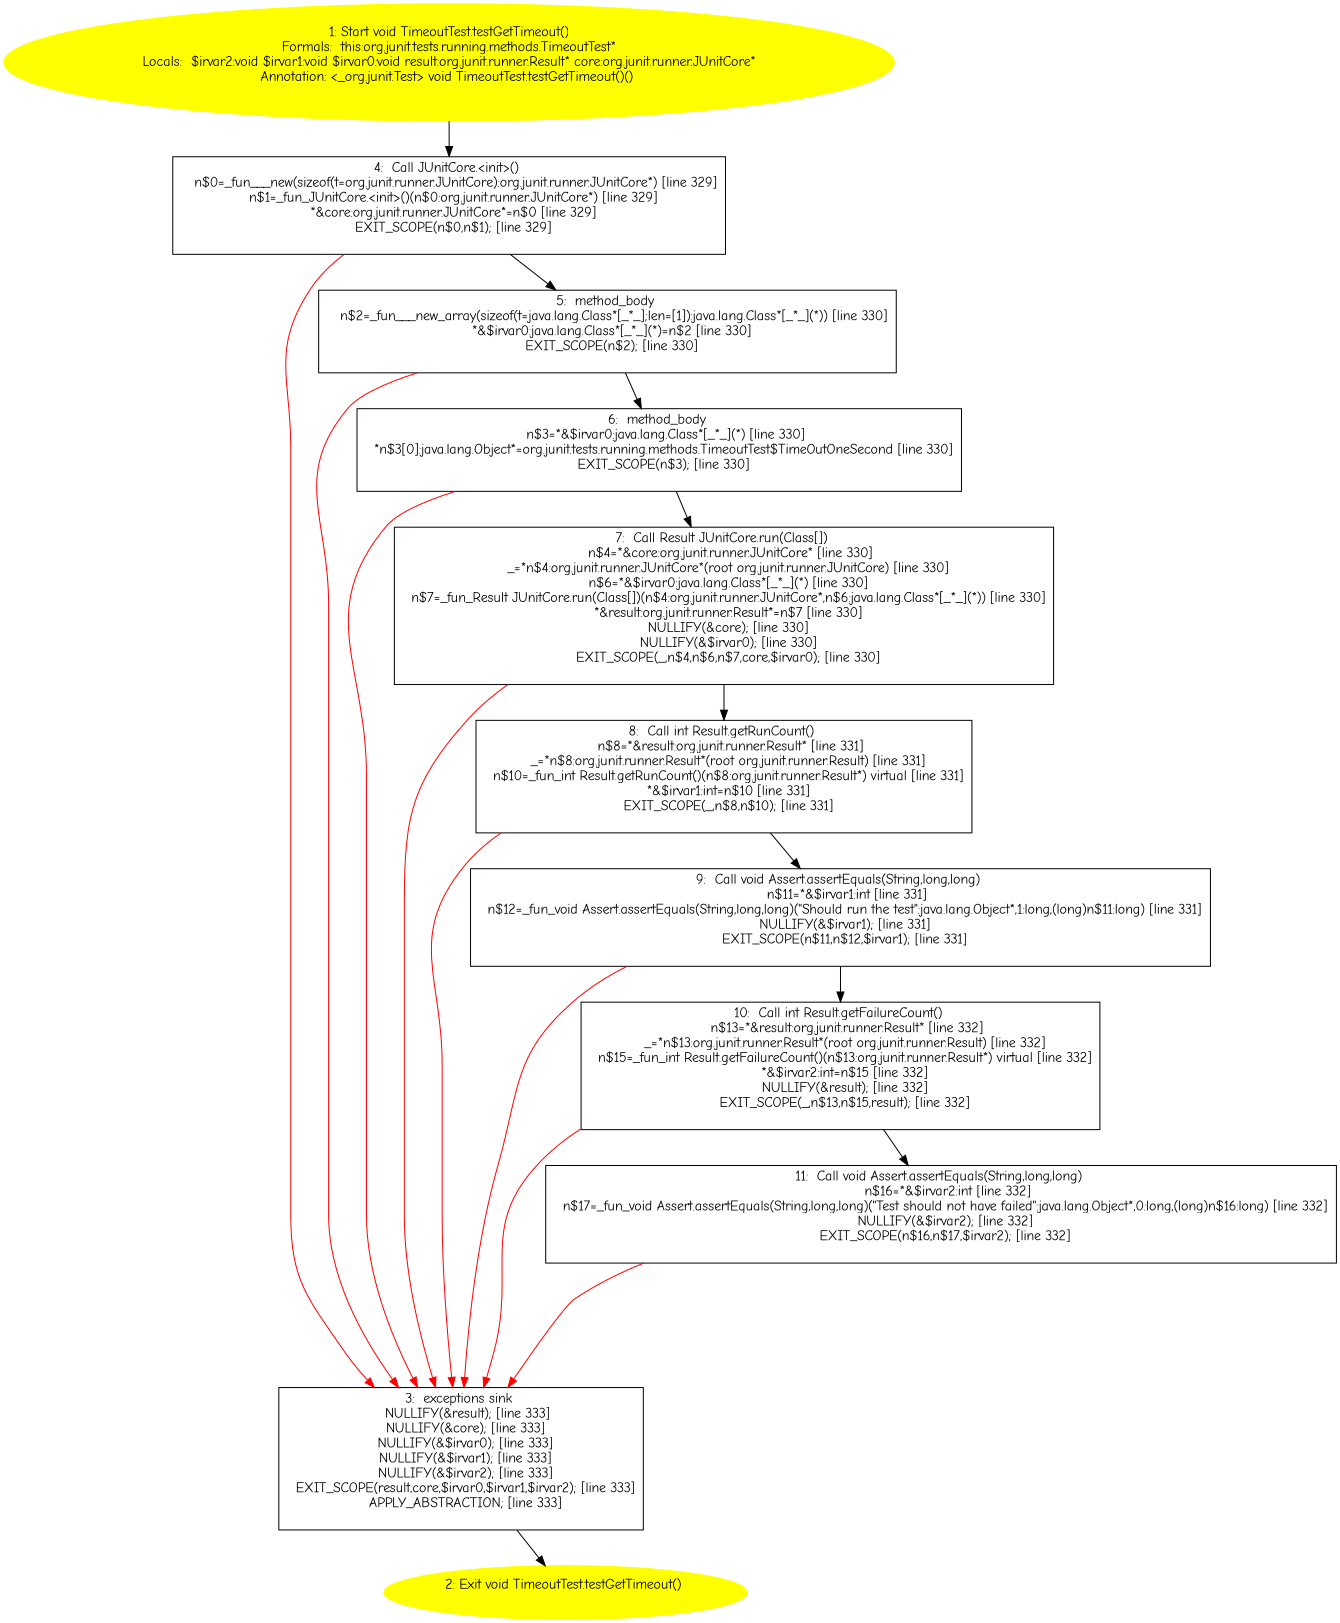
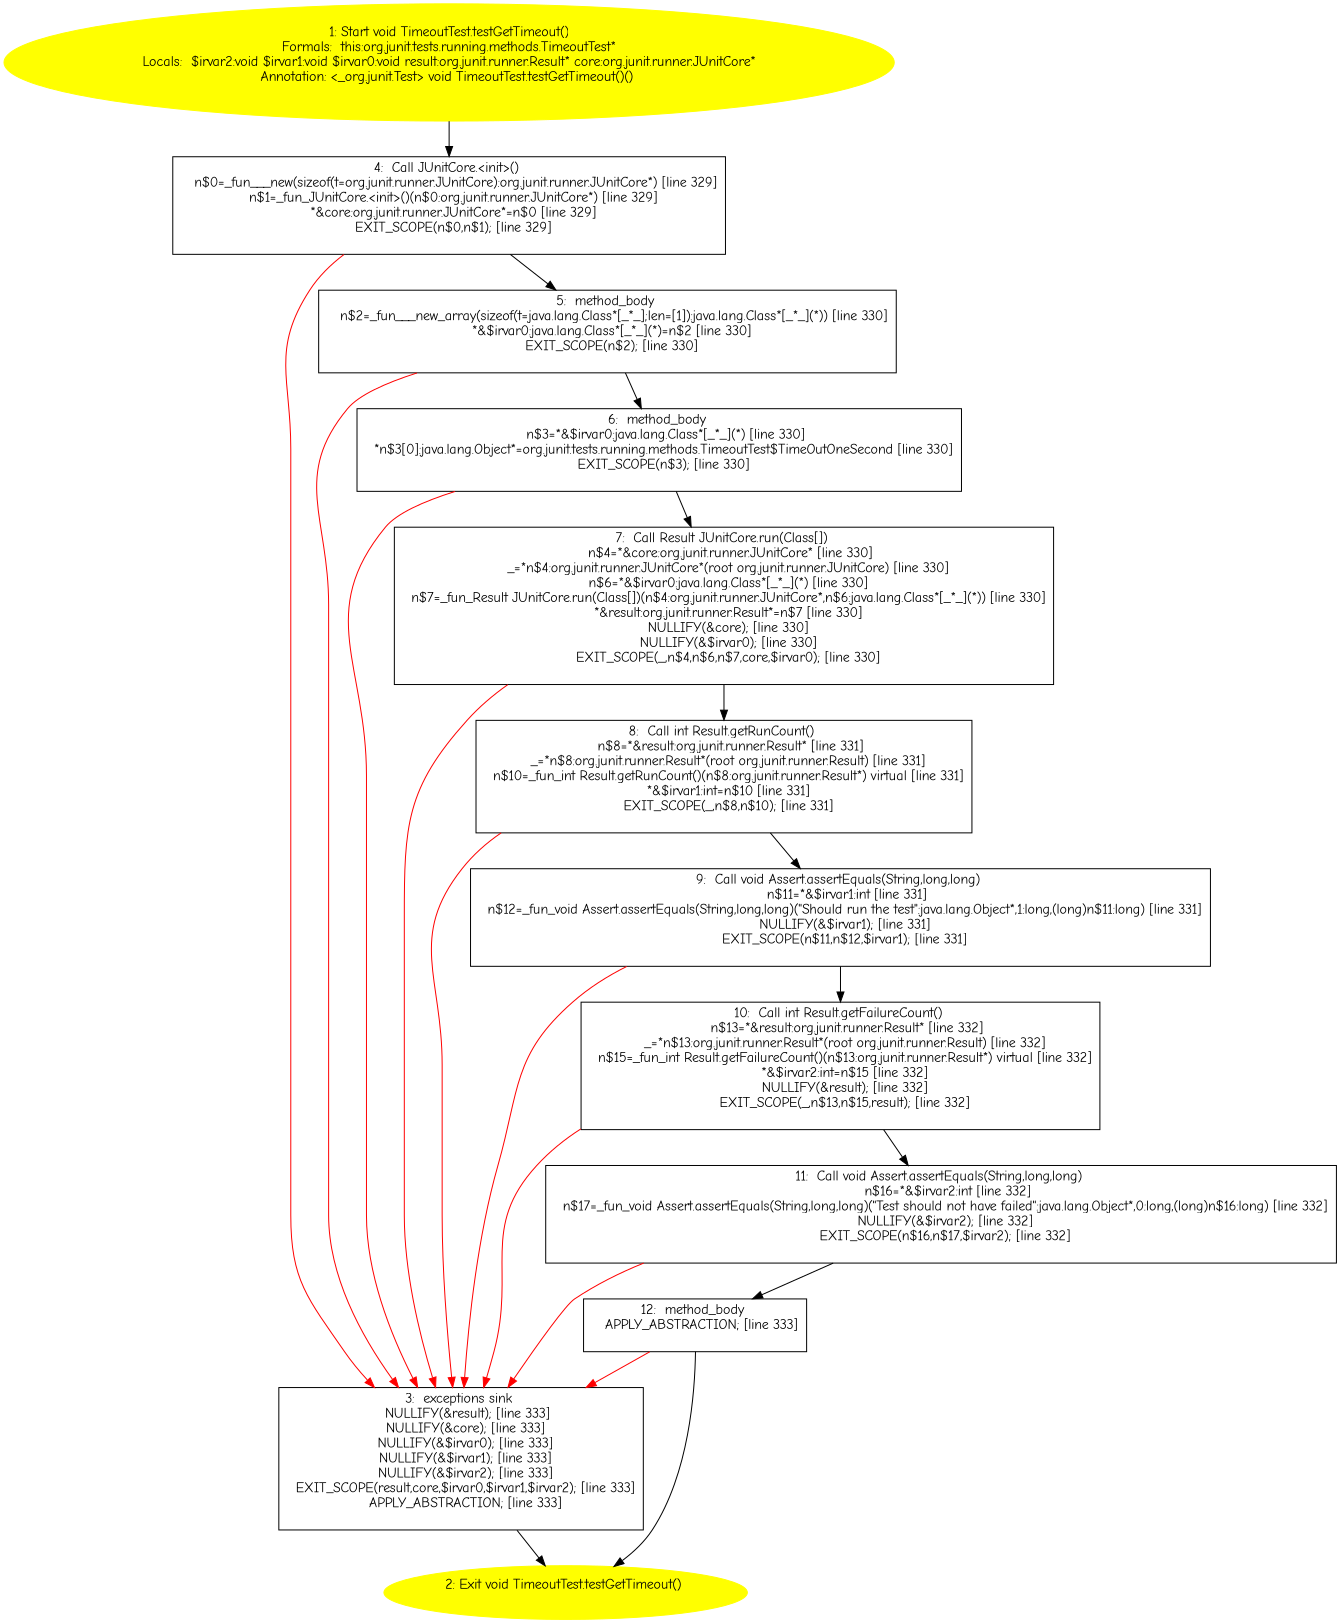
node "12:  method_body APPLY_ABSTRACTION; [line 333]": added
